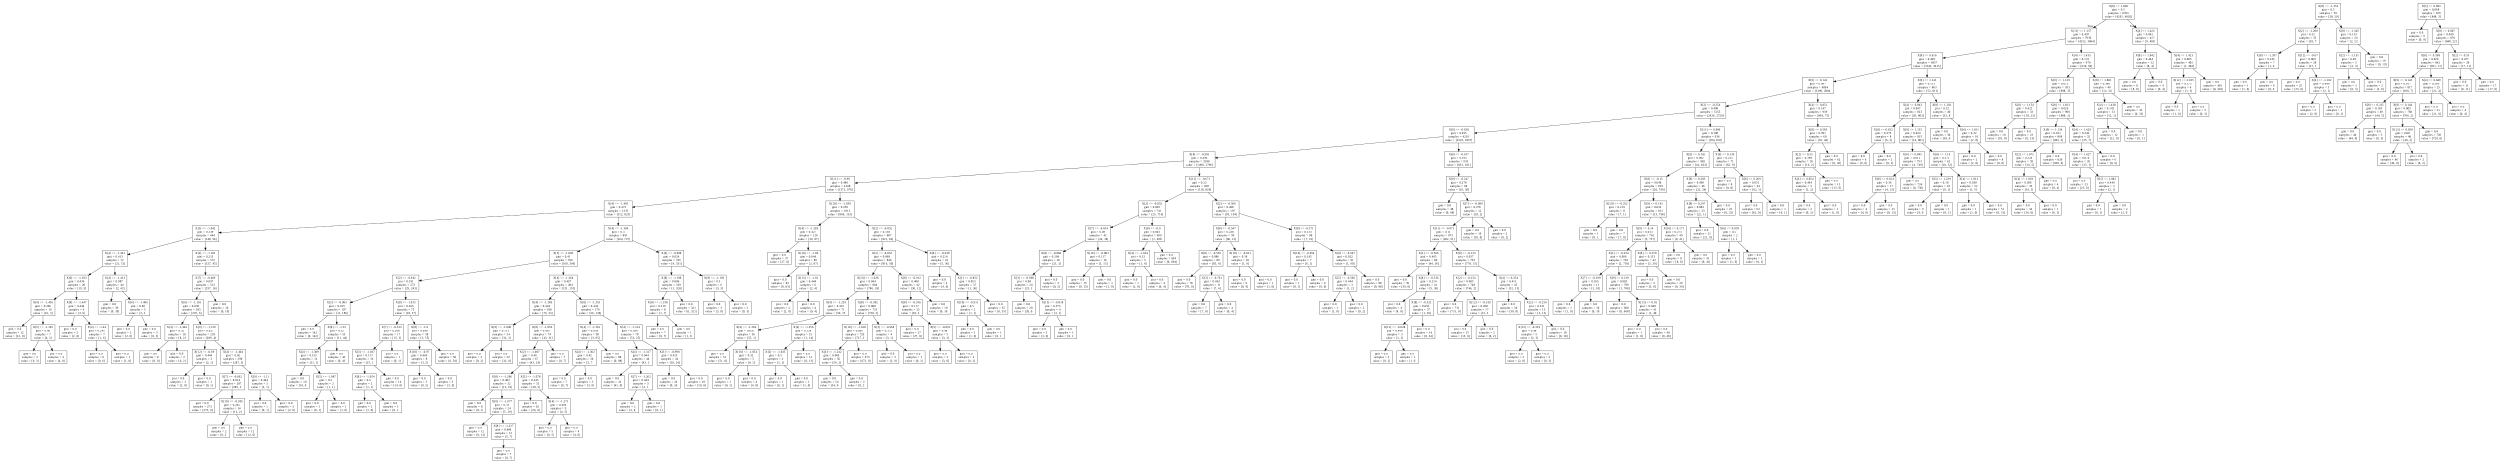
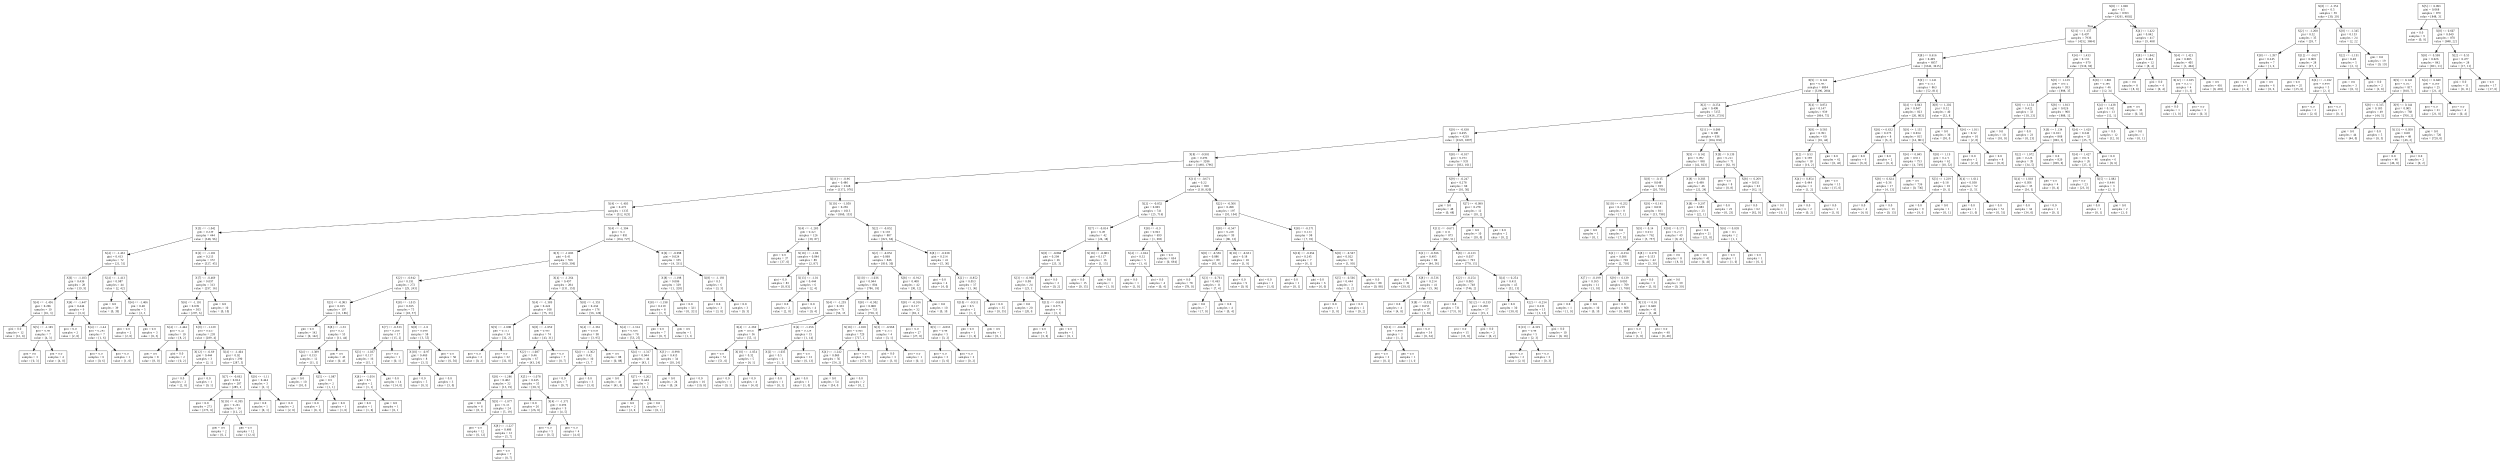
edge "X[9] <= 0.14 gini = 0.013 samples = 762 value = [5, 757]" -> "X[8] <= 0.278 gini = 0.133 samples = 42 value = [3, 39]": removed
node "X[10] <= -1.06 gini = 0.044 samples = 89 value = [2, 87]": label "X[10] <= -1.06 gini = 0.044 samples = 89 value = [2, 87]" -> "X[10] <= -1.06 samples = 0.044 samples = 89 value = [2, 87]"
